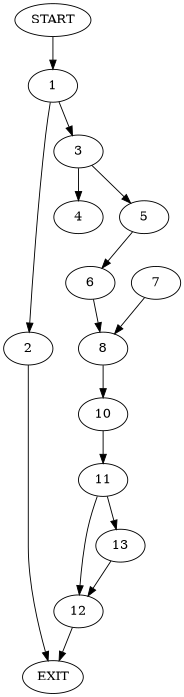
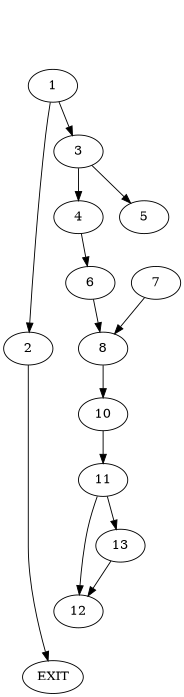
node "START": removed
edge "5" -> "6": now "4" -> "6"
edge "12" -> "EXIT": removed
